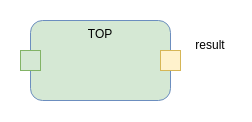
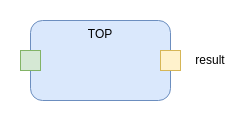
node "result": moved (211, 46) -> (211, 61)
node "TOP": fillcolor #d5e8d4 -> #dae8fc
